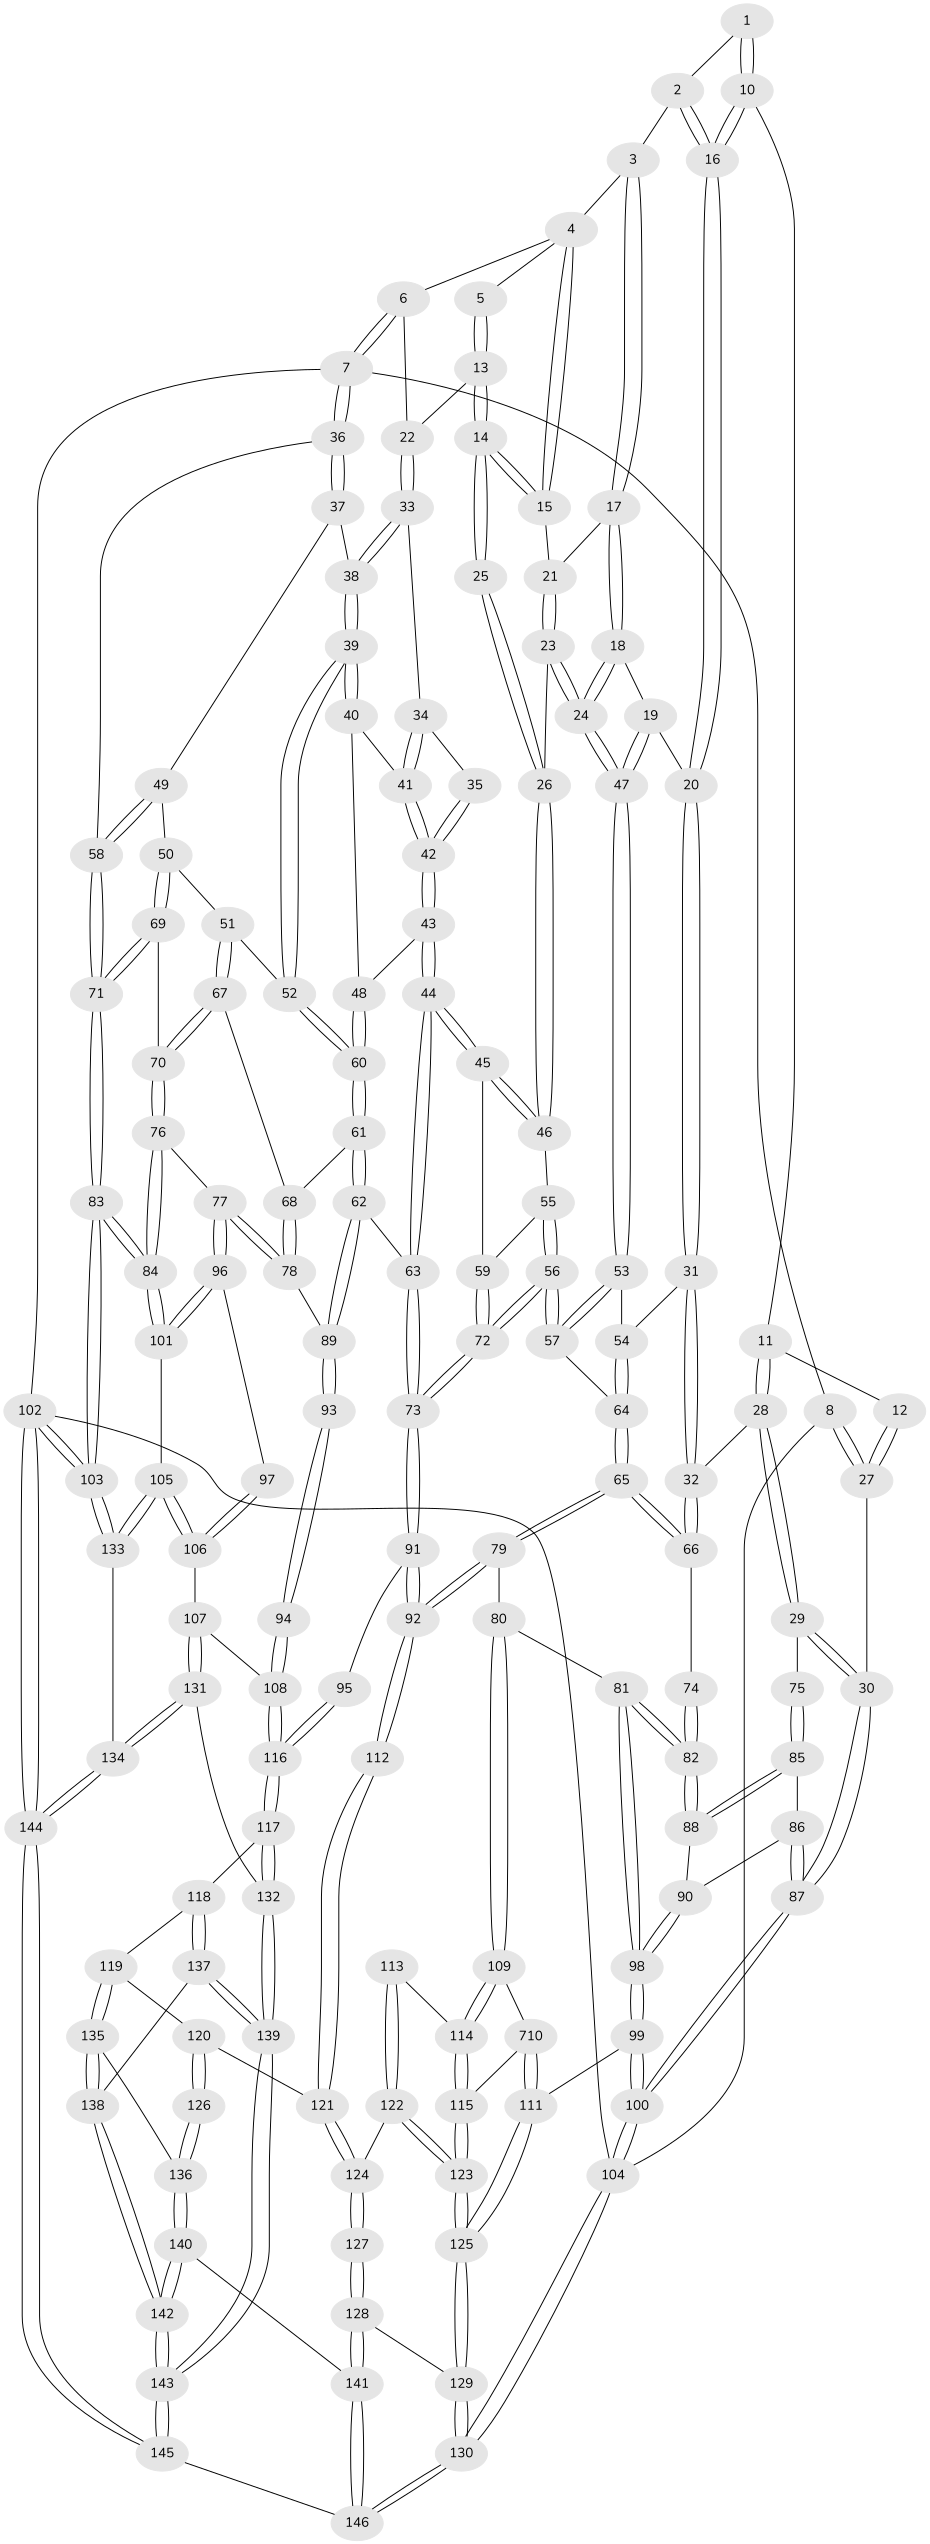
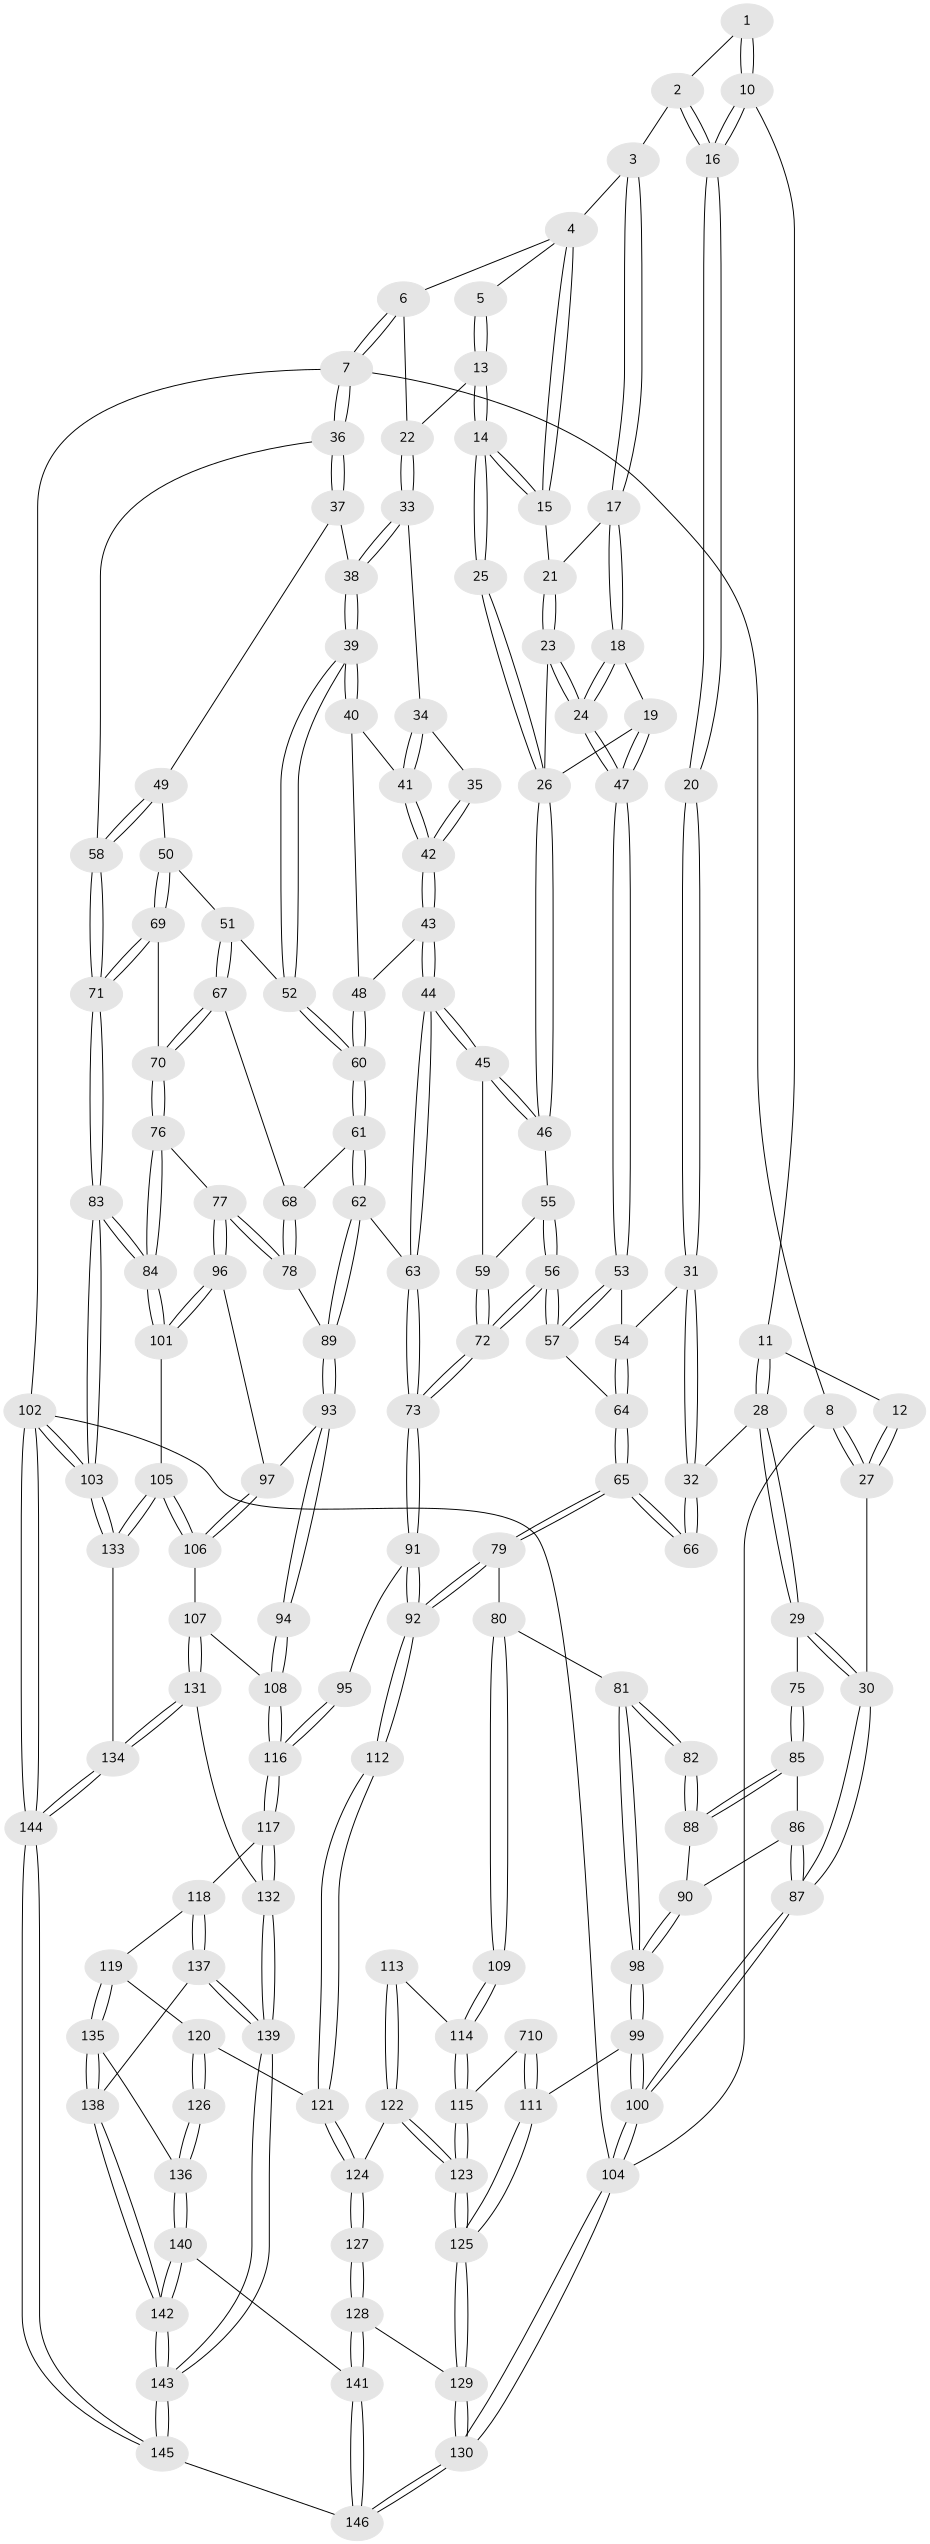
edge "19" -- "20": now "19" -- "26"
edge "93" -- "97": added
node "74": removed
edge "109" -- "710": removed
